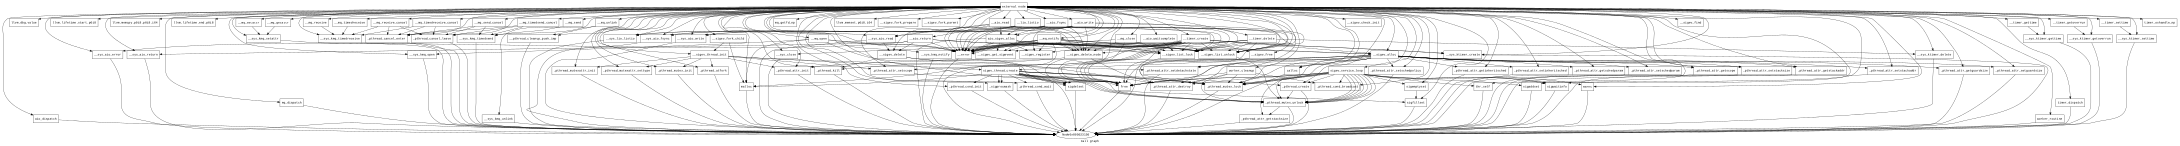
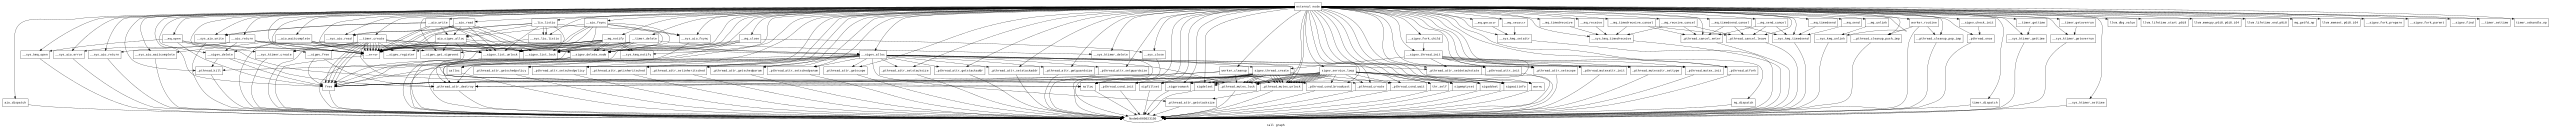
edge "external node" -> "__sys_kmq_unlink": added
node "__mq_timedsend": added
edge "__mq_unlink" -> "__pthread_cleanup_push_imp": now "worker_routine" -> "__pthread_cleanup_push_imp"
edge "__timer_settime" -> "__sys_ktimer_settime": removed
node "__pthread_cleanup_pop_imp": added
node "_pthread_once": added
edge "__sys_aio_read" -> "__sigev_delete": now "__aio_waitcomplete" -> "__sigev_delete"
node "__sys_aio_waitcomplete": added
edge "__sigev_fork_child" -> "malloc": now "__sigev_thread_init" -> "malloc"
node "_pthread_attr_getschedpolicy": added
edge "sigev_service_loop" -> "_pthread_cond_wait": added
edge "_pthread_create" -> "_pthread_mutex_unlock": now "external node" -> "_pthread_mutex_unlock"
edge "sigemptyset" -> "sigfillset": now "sigemptyset" -> "Node0x805023150"
edge "_pthread_cond_broadcast" -> "Node0x805023150": added
